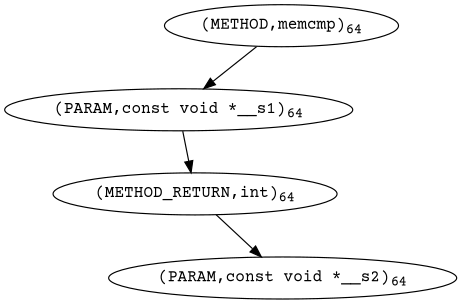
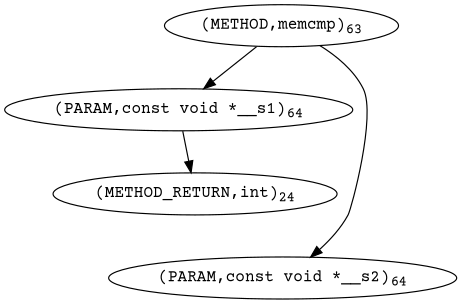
node "(METHOD,memcmp)": text "64" -> "63"
node "(METHOD_RETURN,int)": text "64" -> "24"
edge "(METHOD_RETURN,int)" -> "(PARAM,const void *__s2)": now "(METHOD,memcmp)" -> "(PARAM,const void *__s2)"
